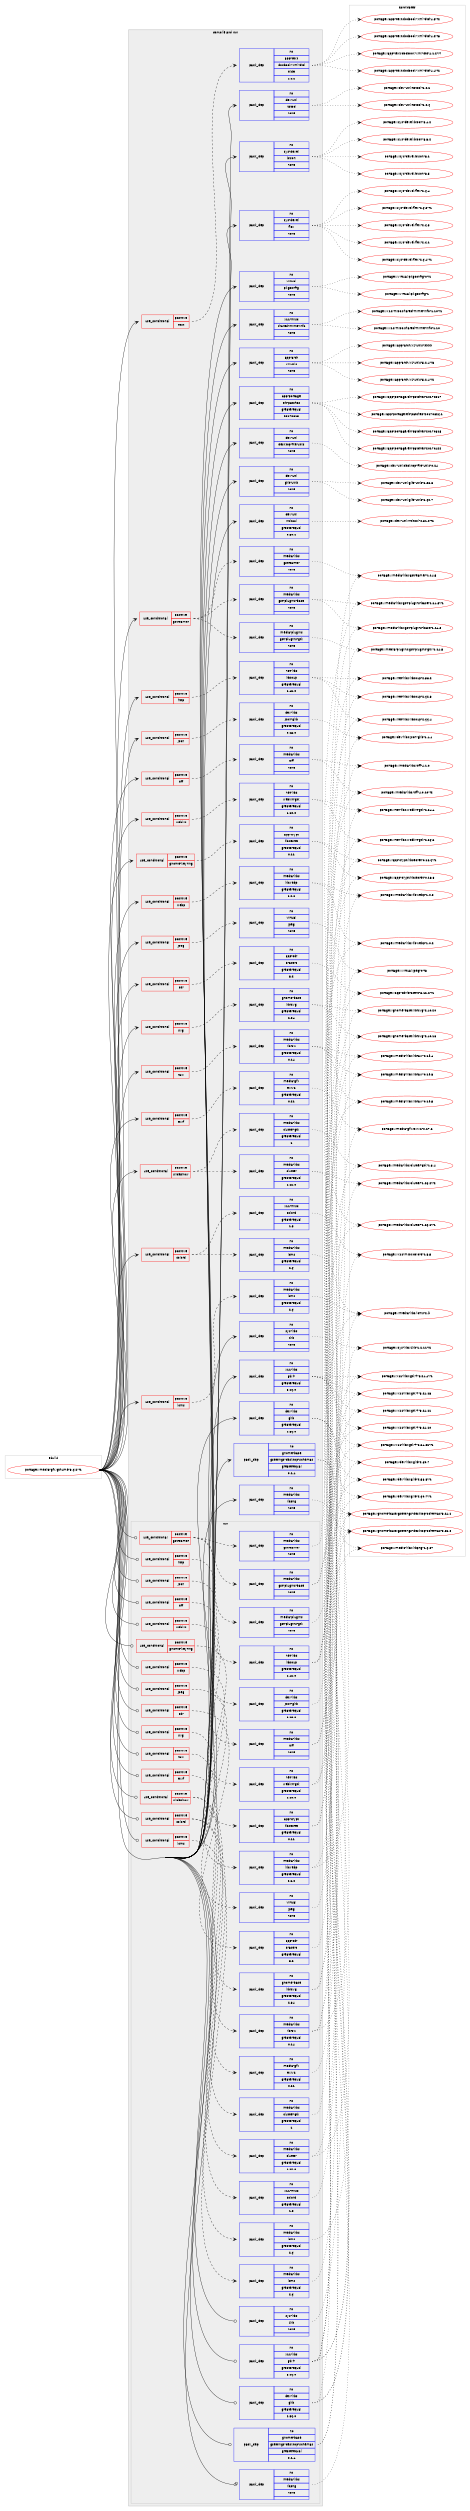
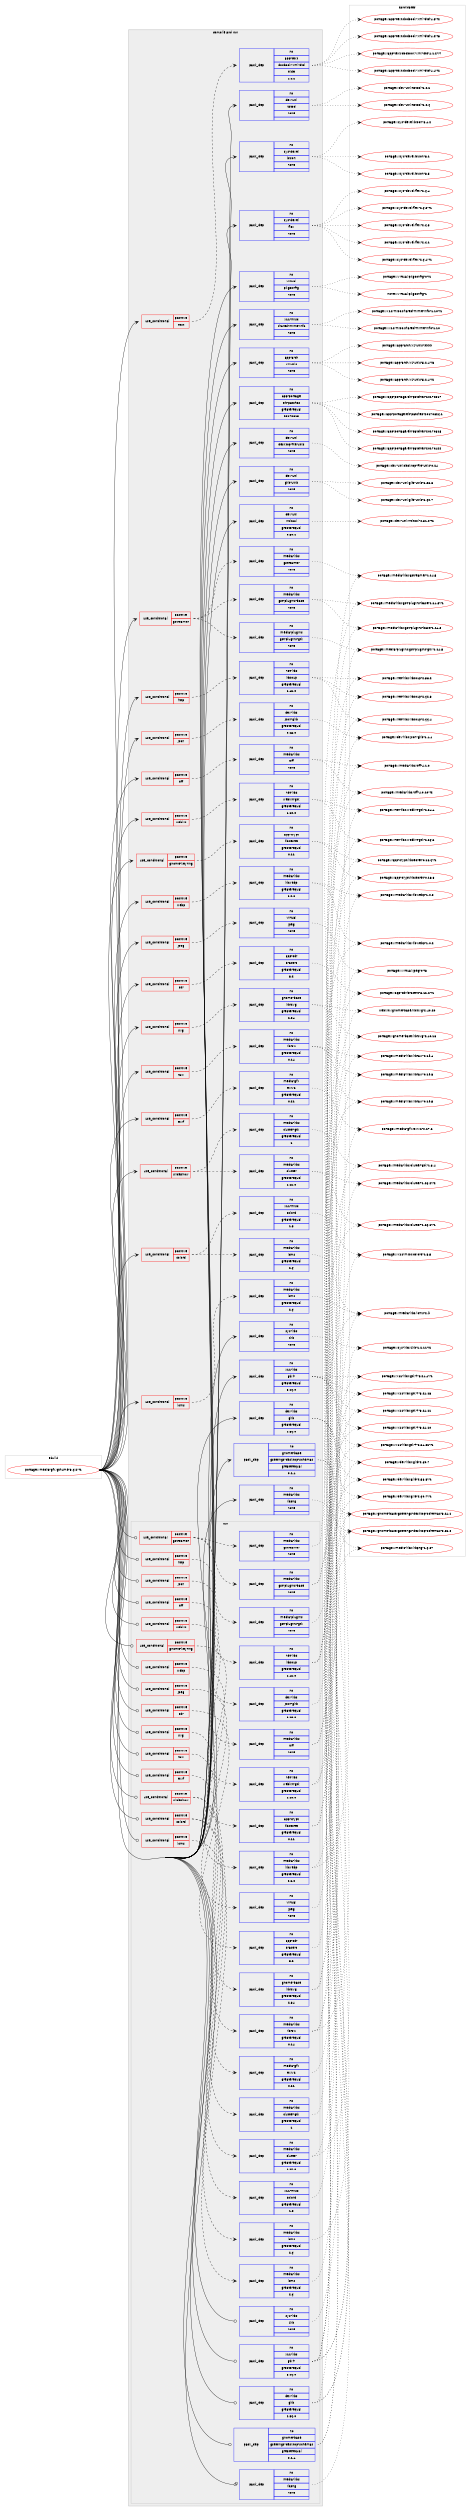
node "portage://sys-devel/bison-3.3.2": removed
node "portage://virtual/pkgconfig-1": label "portage://virtual/pkgconfig-1" -> "none://virtual/pkgconfig-1"
node "portage://gnome-base/librsvg-2.40.20": label "portage://gnome-base/librsvg-2.40.20" -> "webkit://gnome-base/librsvg-2.40.20"
